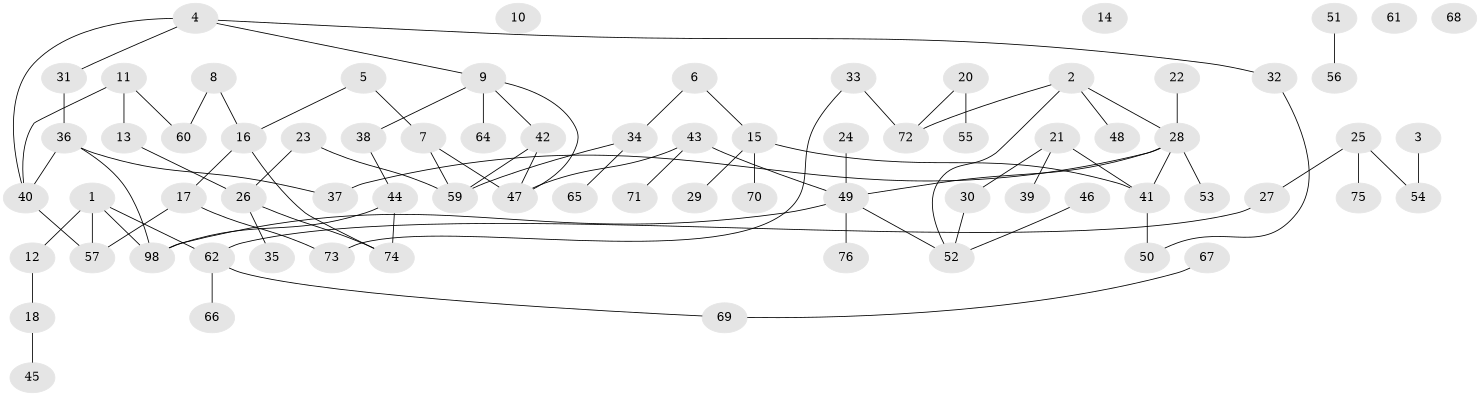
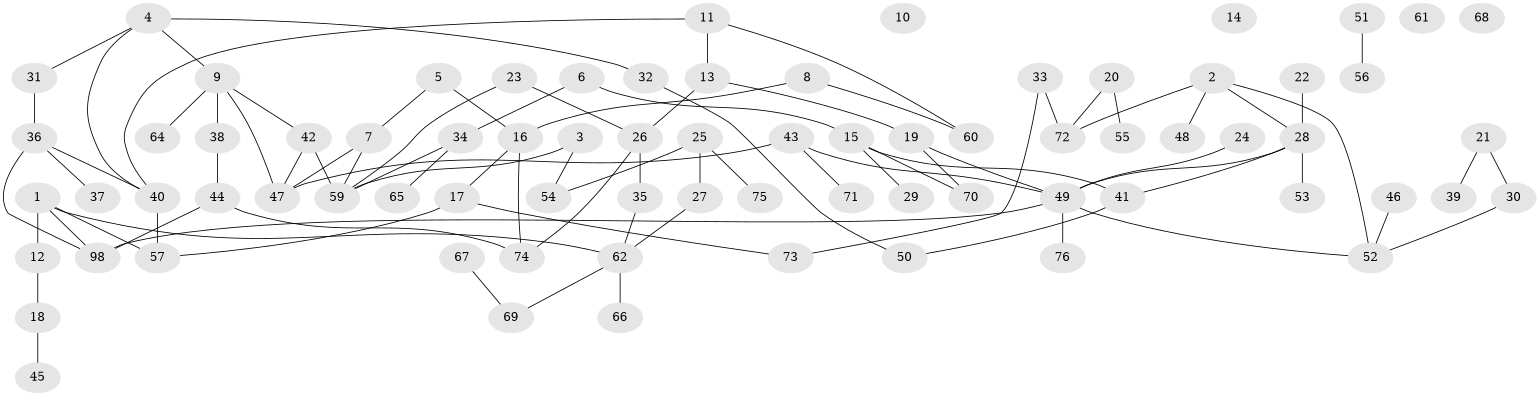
node "19": added
edge "28" -- "37": removed
edge "3" -- "59": added
edge "21" -- "41": removed
edge "35" -- "62": added
